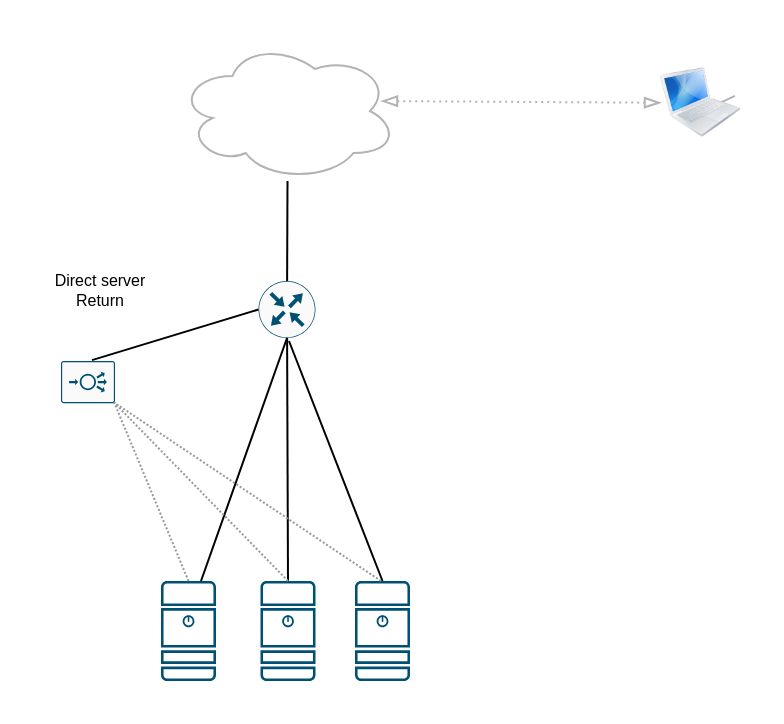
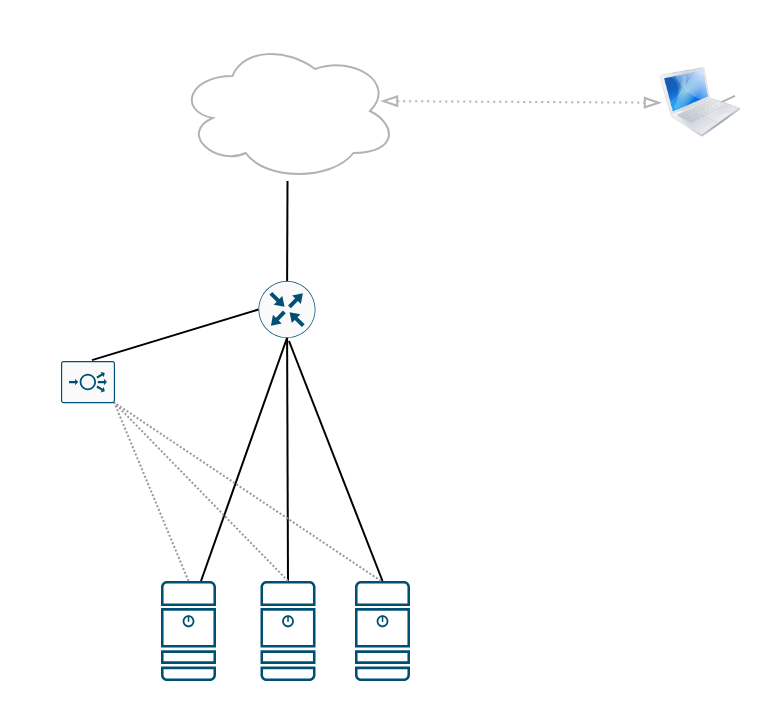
node "Direct server Return": removed
